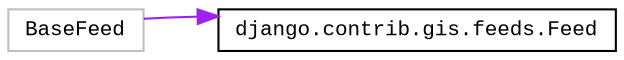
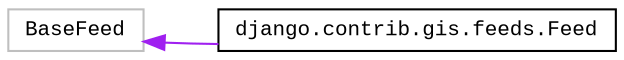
edge "BaseFeed" -> "django.contrib.gis.feeds.Feed": reversed
